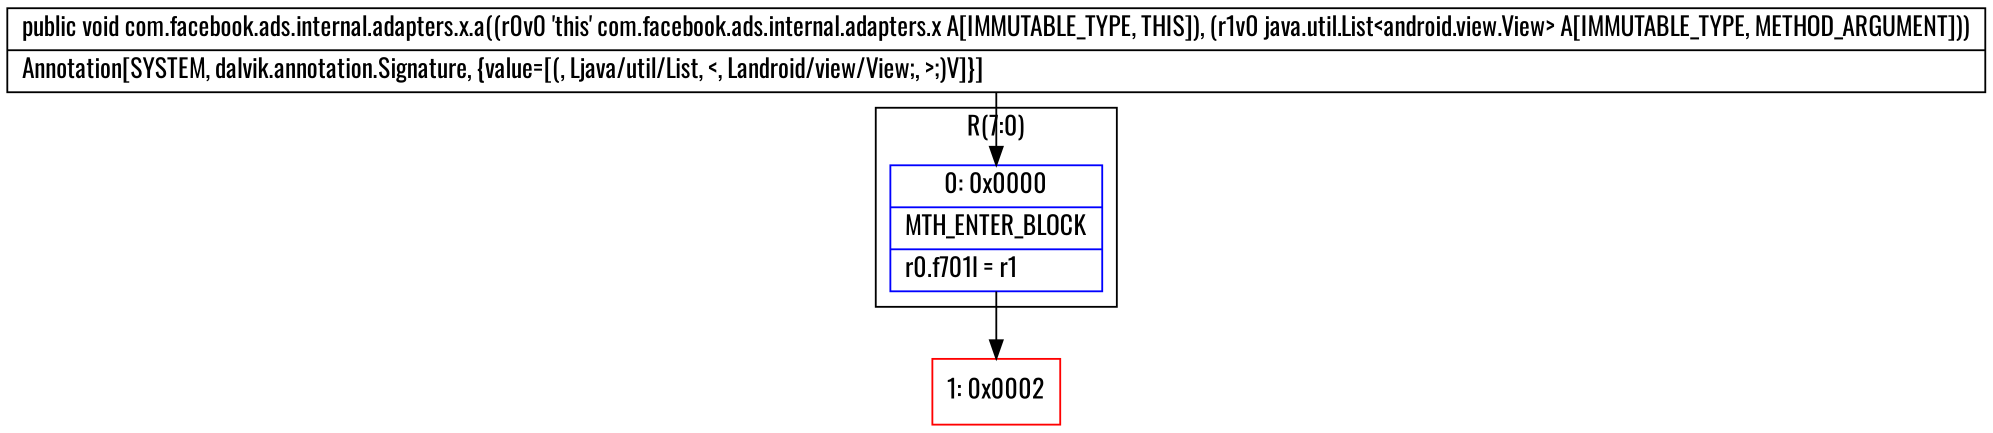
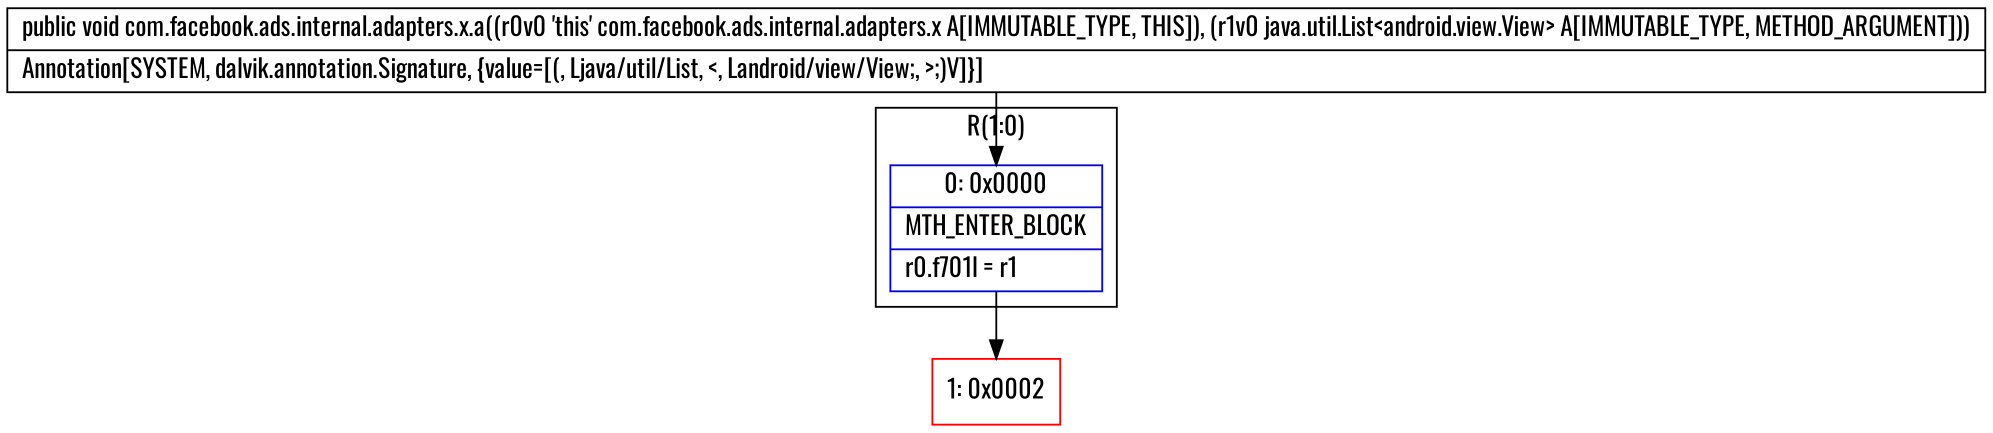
cluster "R(7:0)": label "R(7:0)" -> "R(1:0)"
